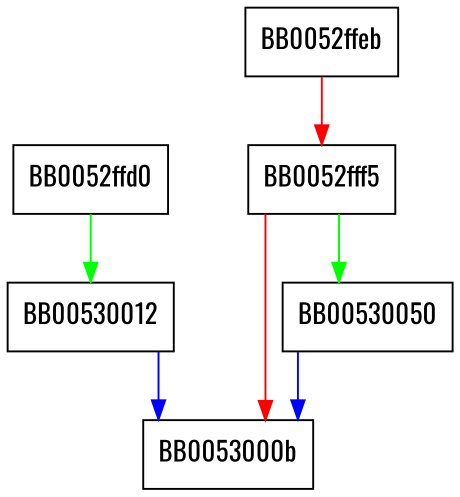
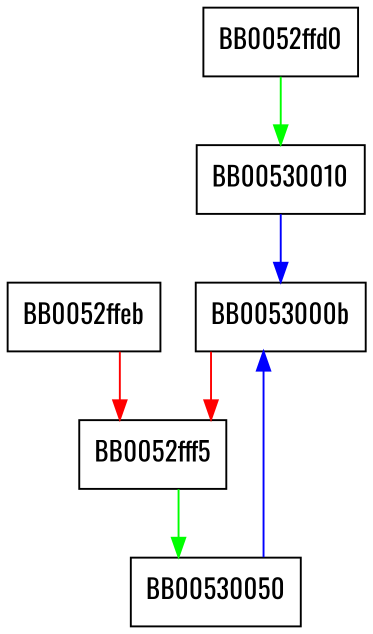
edge "BB0052fff5" -> "BB0053000b": reversed
node "BB00530012": label "BB00530012" -> "BB00530010"
